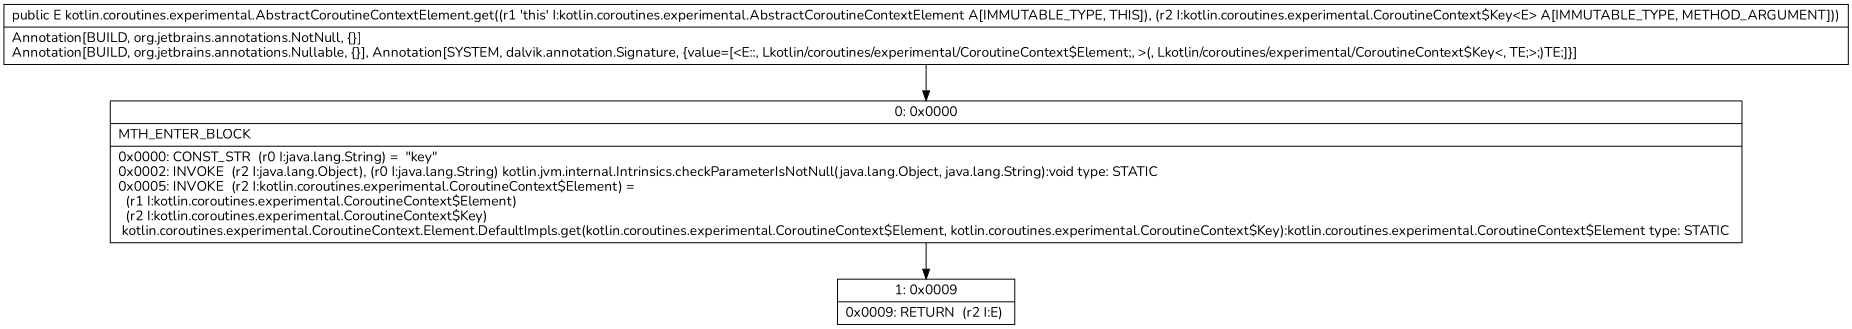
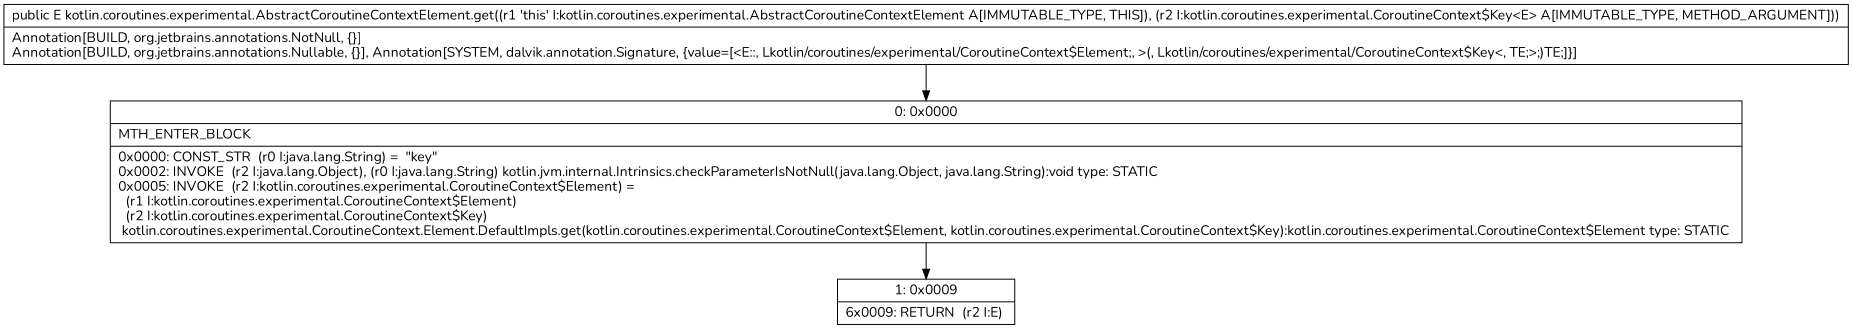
node "1: 0x0009": text "0x0009: RETURN  (r2 I:E)" -> "6x0009: RETURN  (r2 I:E)"
